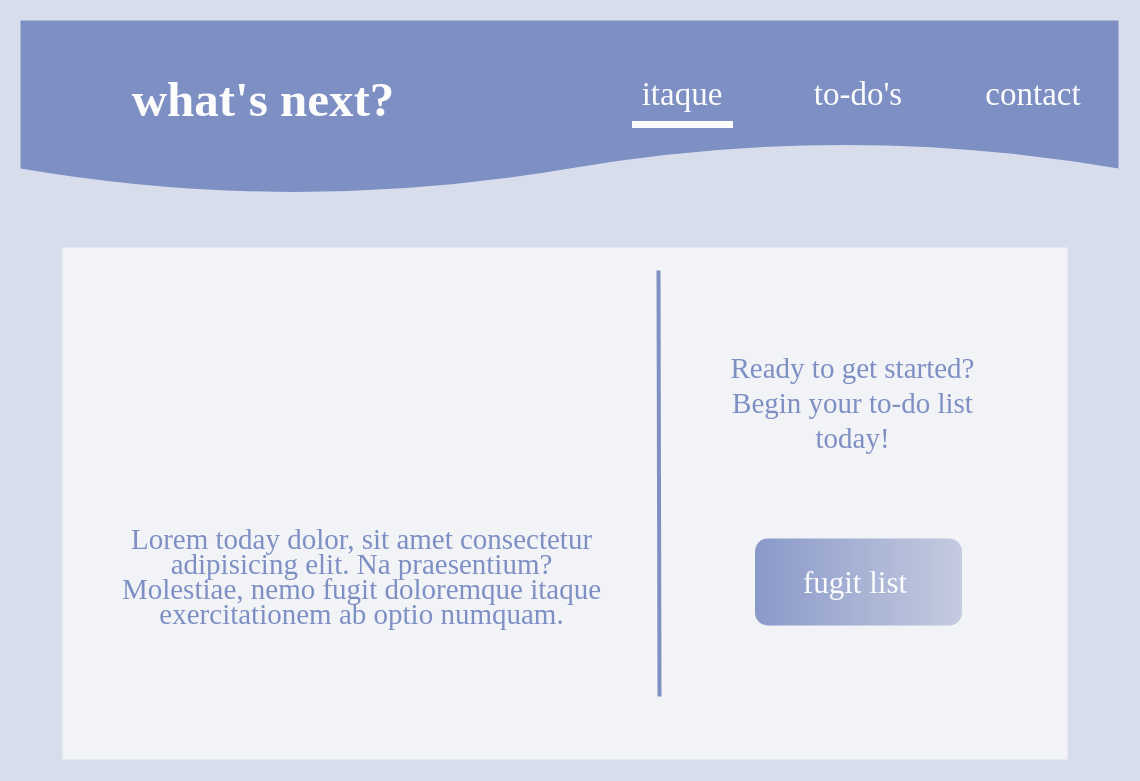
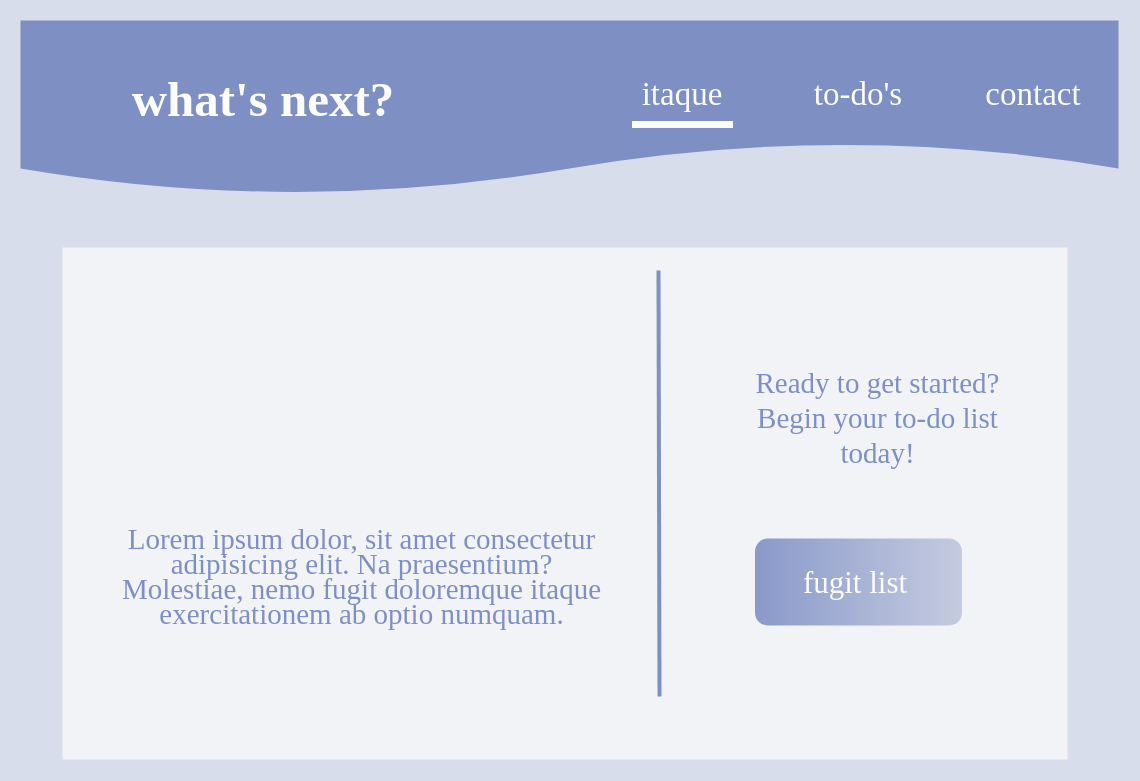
node "Ready to get started? Begin your to-do list today!": moved (853, 404) -> (878, 419)
node "Lorem today dolor, sit amet consectetur adipisicing elit. Na praesentium? Molestiae, nemo fugit doloremque itaque exercitationem ab optio numquam.": label "Lorem today dolor, sit amet consectetur adipisicing elit. Na praesentium? Molestiae, nemo fugit doloremque itaque exercitationem ab optio numquam." -> "Lorem ipsum dolor, sit amet consectetur adipisicing elit. Na praesentium? Molestiae, nemo fugit doloremque itaque exercitationem ab optio numquam."
